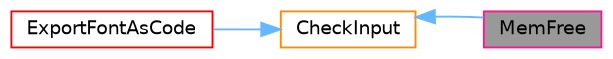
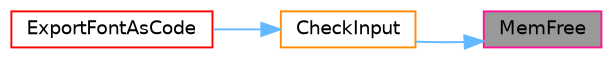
edge "MemFree" -> "CheckInput": reversed
